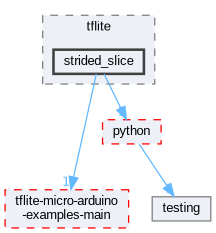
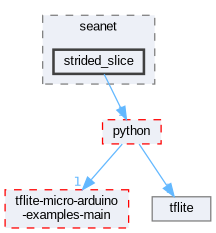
cluster "tflite": label "tflite" -> "seanet"
edge "strided_slice" -> "tflite-micro-arduino -examples-main": now "python" -> "tflite-micro-arduino -examples-main"
node "testing": label "testing" -> "tflite"
